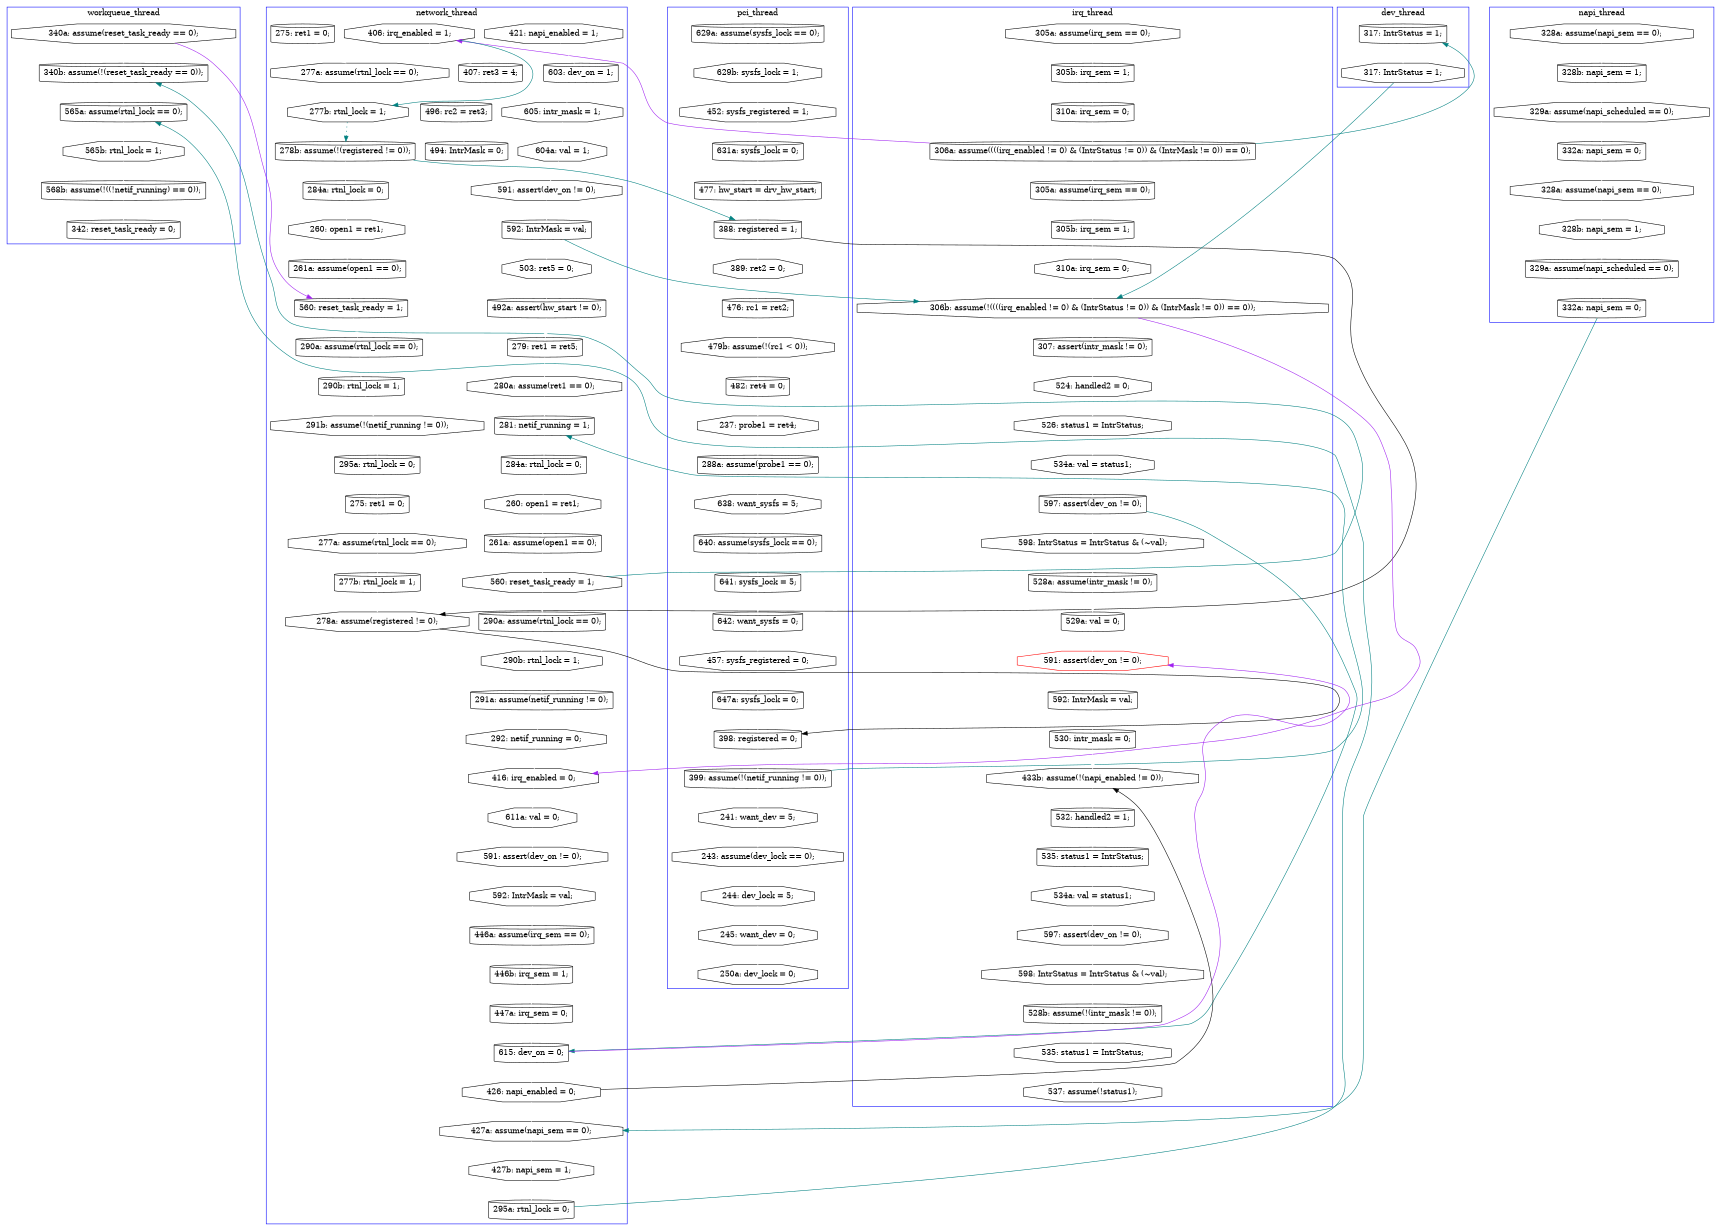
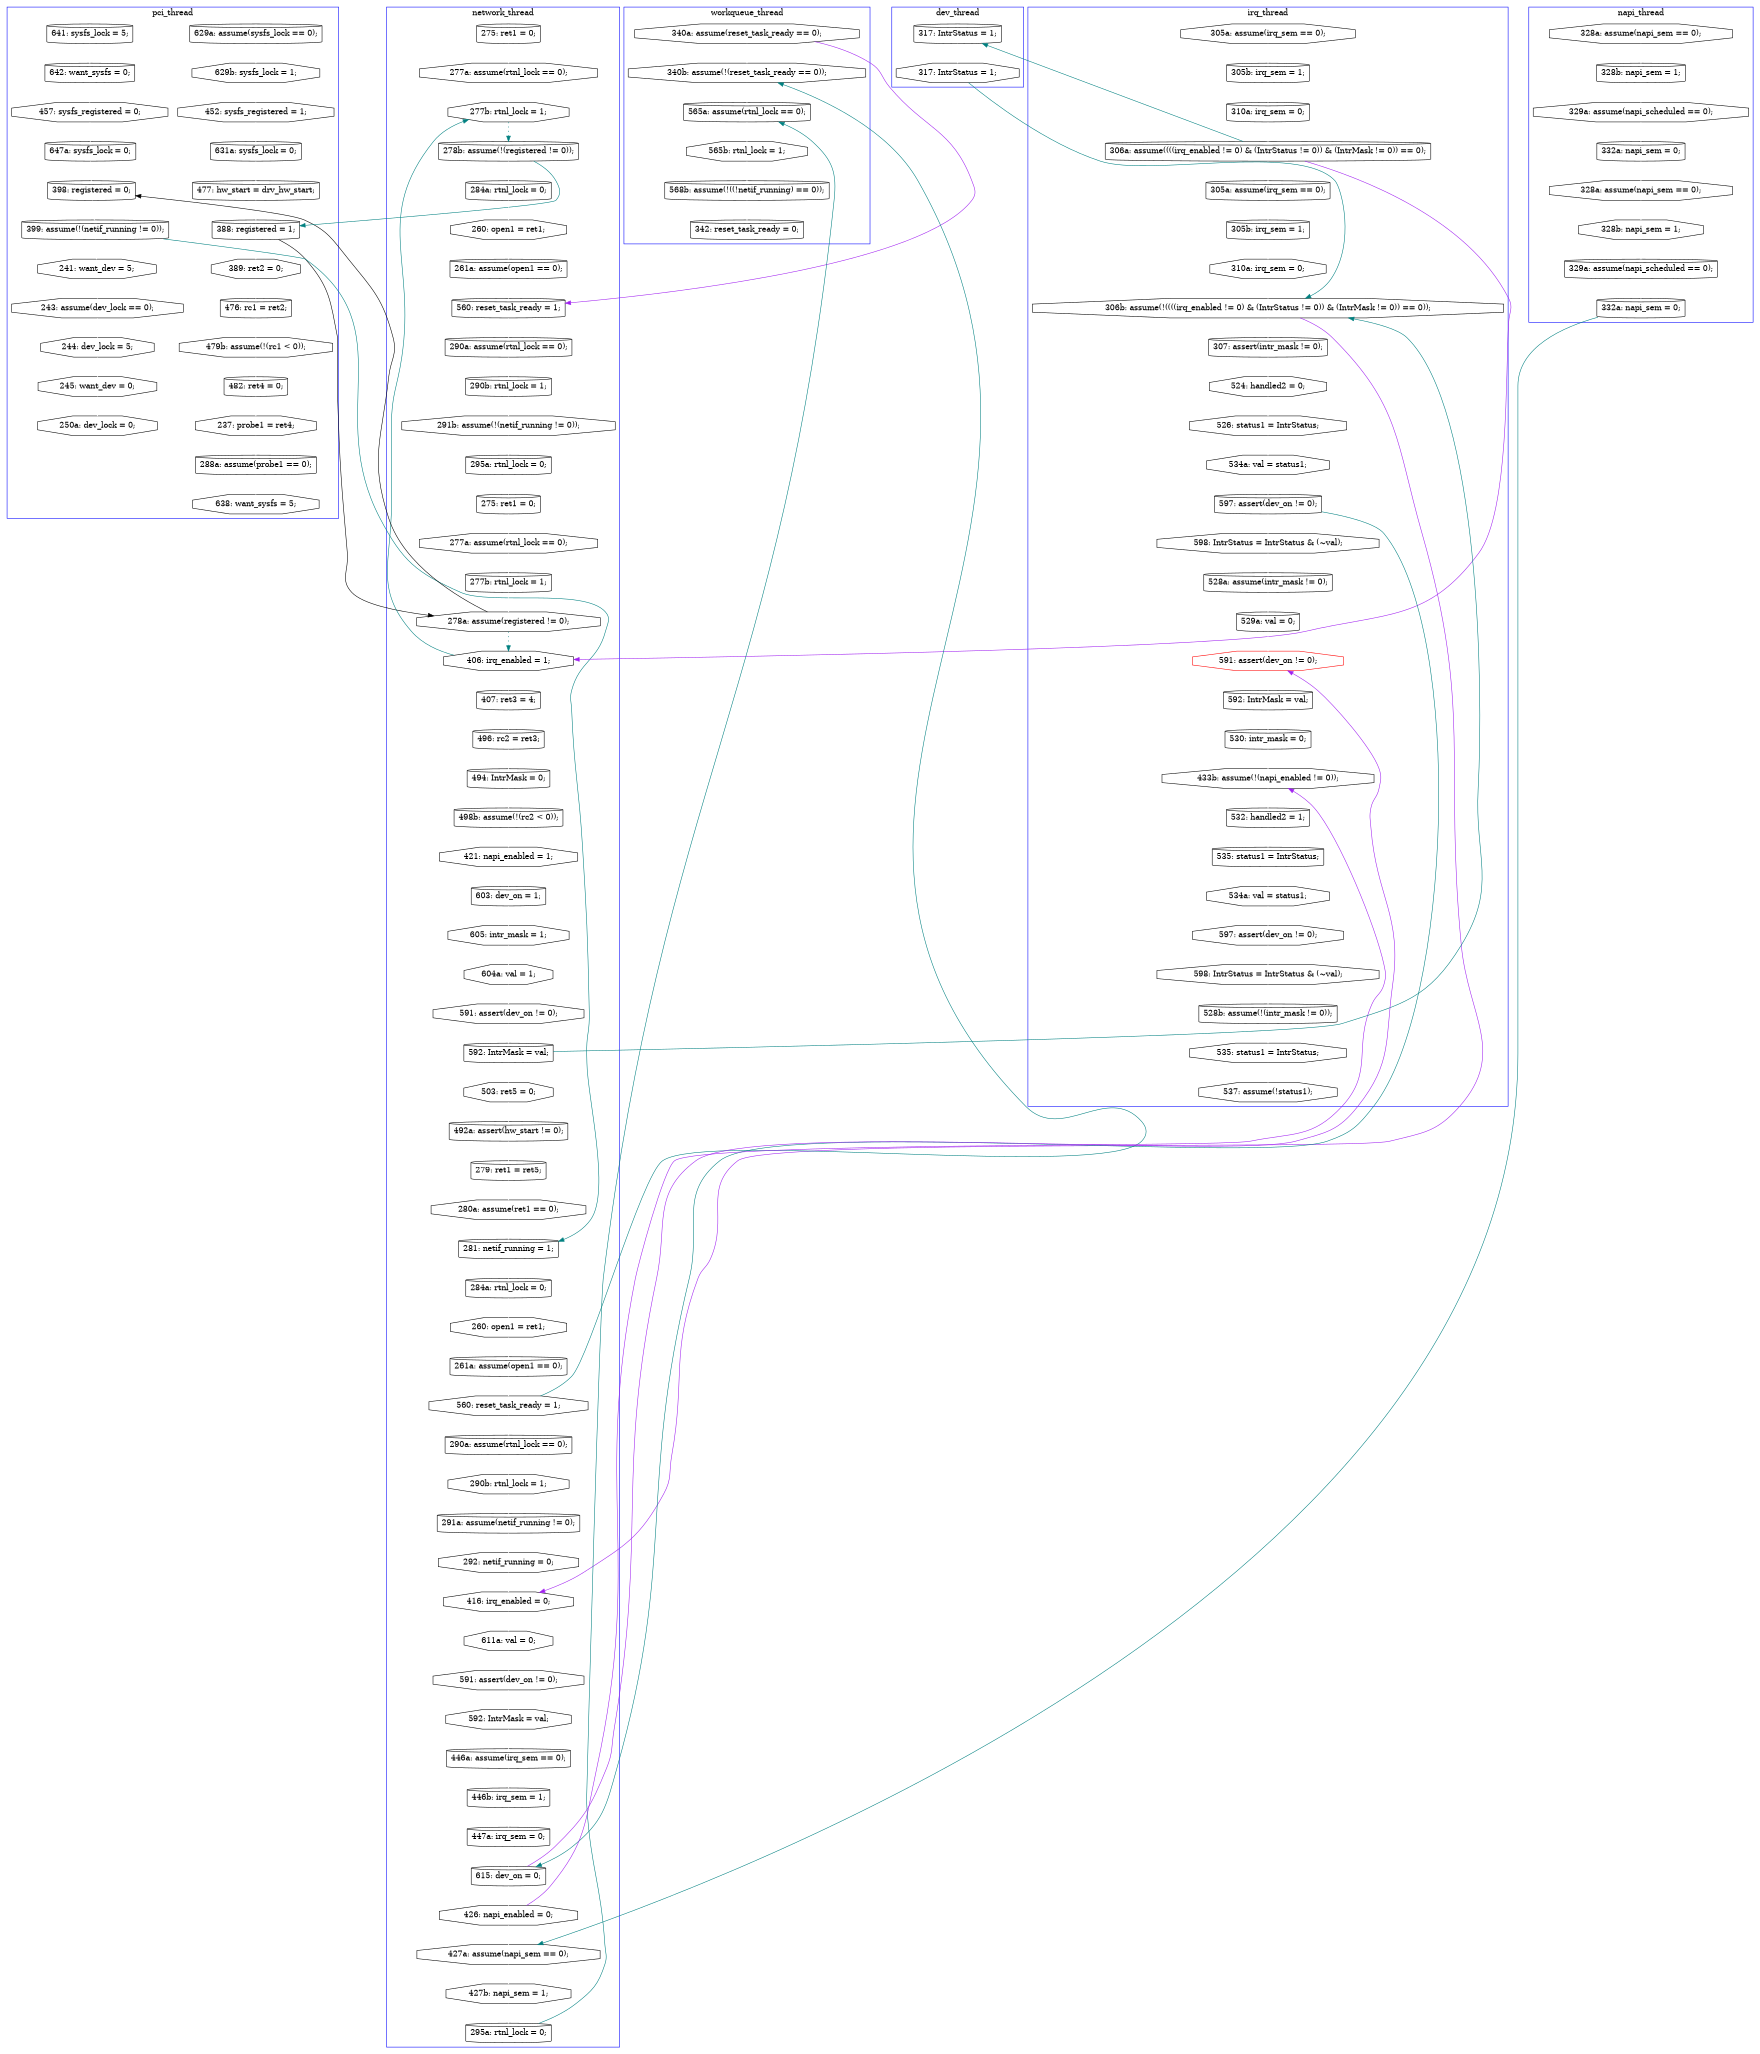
node "340b: assume(!(reset_task_ready == 0));": shape cylinder -> octagon
node "640: assume(sysfs_lock == 0);": removed
edge "278a: assume(registered != 0);" -> "406: irq_enabled = 1;": added
node "498b: assume(!(rc2 < 0));": added
edge "426: napi_enabled = 0;" -> "433b: assume(!(napi_enabled != 0));": color black -> purple
